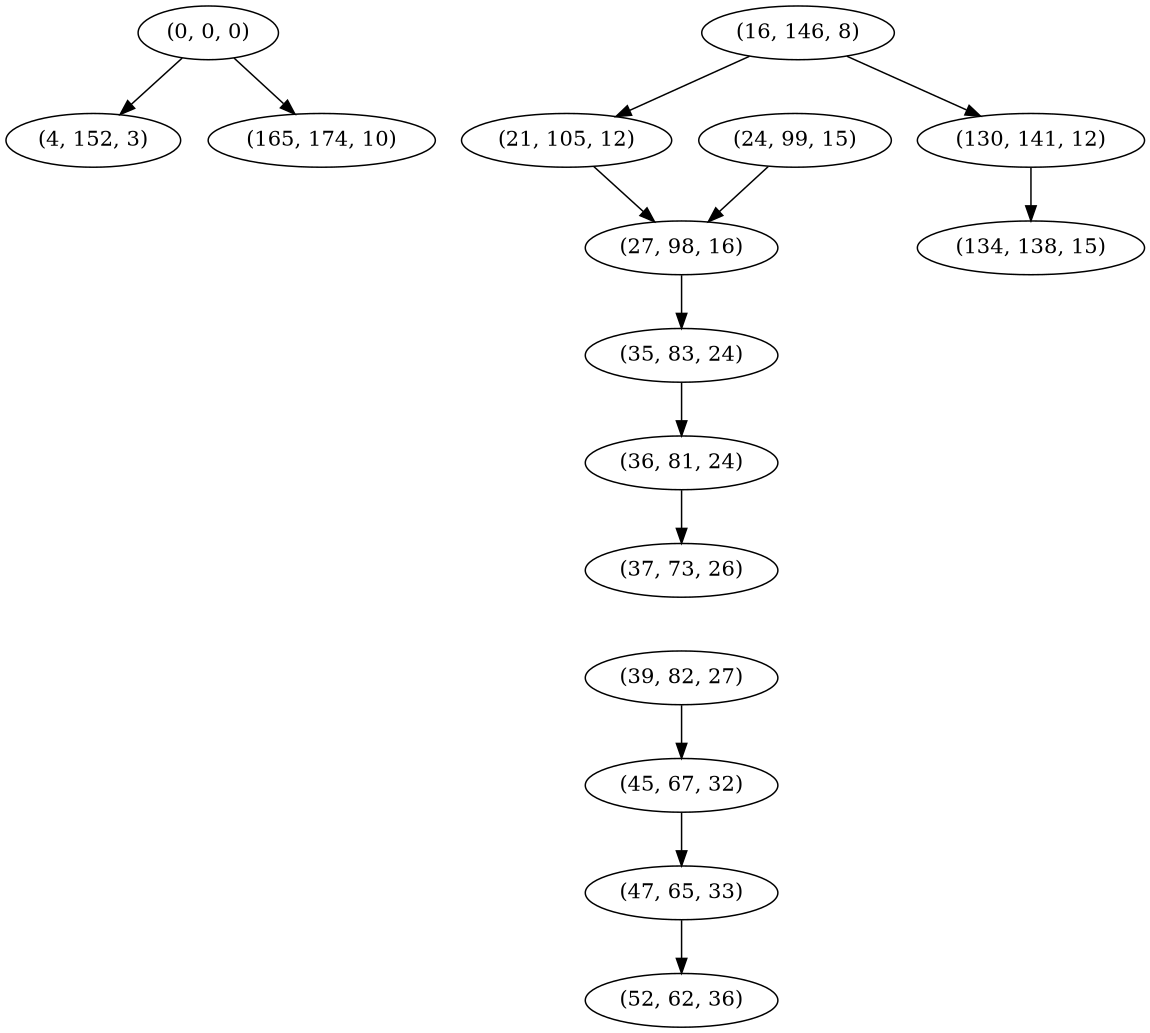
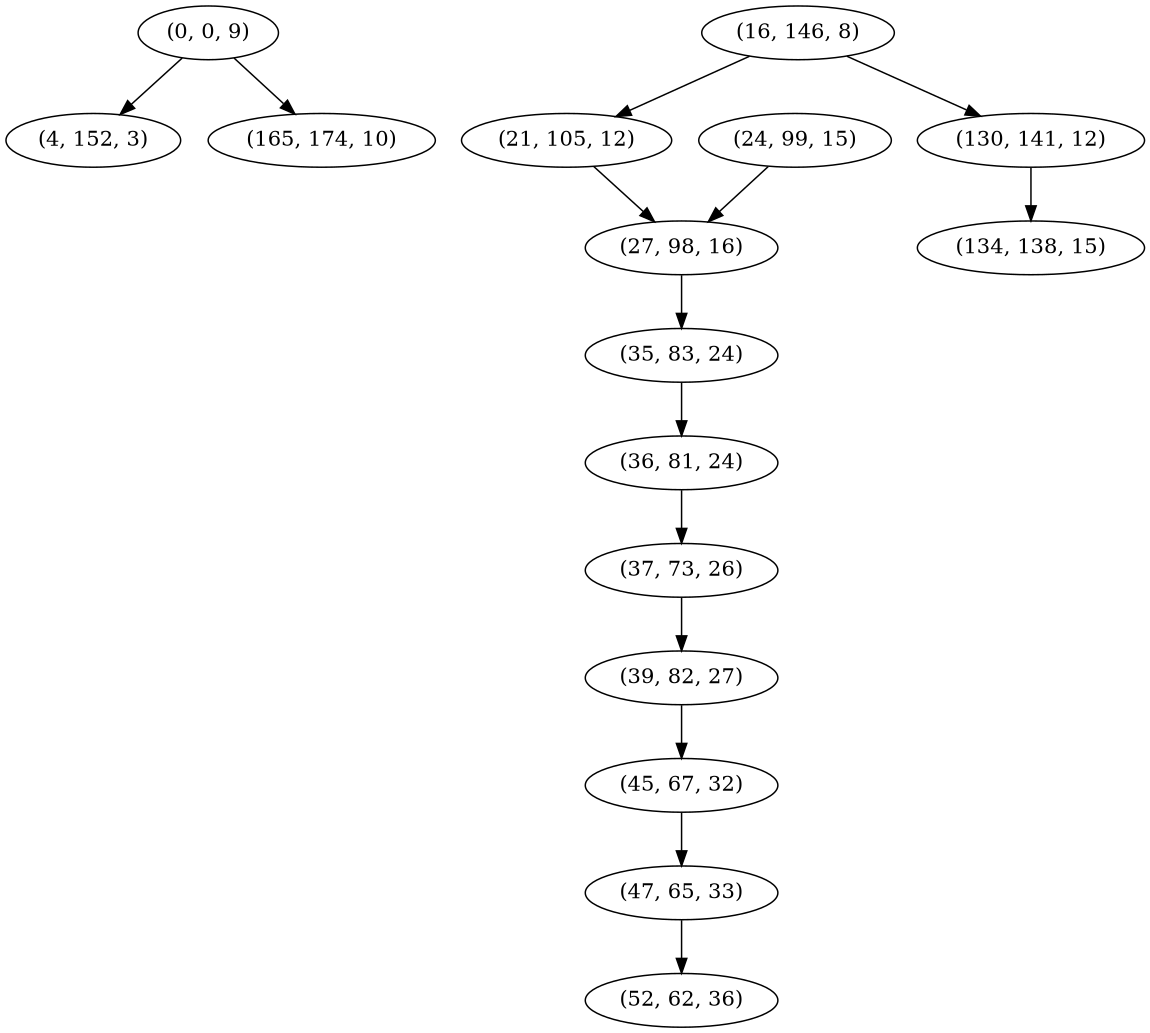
node "(0, 0, 0)": label "(0, 0, 0)" -> "(0, 0, 9)"
edge "(37, 73, 26)" -> "(39, 82, 27)": added
